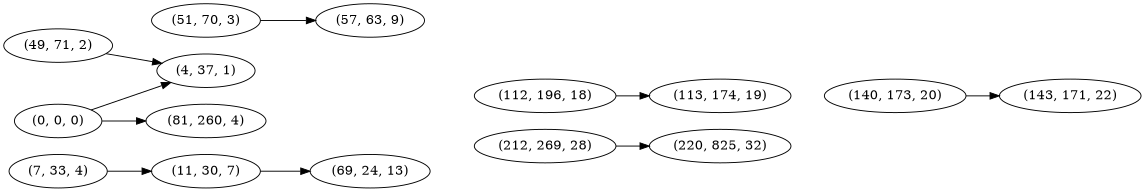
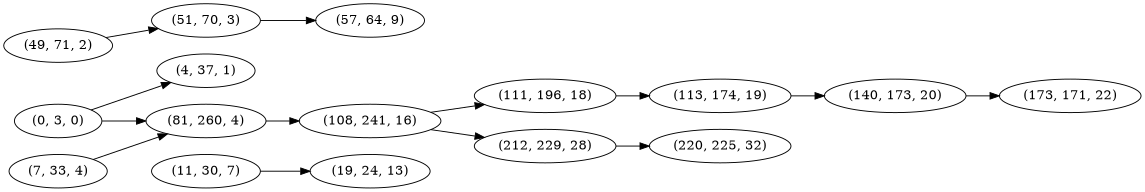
node "(57, 63, 9)": label "(57, 63, 9)" -> "(57, 64, 9)"
edge "(49, 71, 2)" -> "(4, 37, 1)": now "(49, 71, 2)" -> "(51, 70, 3)"
node "(112, 196, 18)": label "(112, 196, 18)" -> "(111, 196, 18)"
edge "(113, 174, 19)" -> "(140, 173, 20)": added
node "(143, 171, 22)": label "(143, 171, 22)" -> "(173, 171, 22)"
node "(0, 0, 0)": label "(0, 0, 0)" -> "(0, 3, 0)"
node "(108, 241, 16)": added
node "(212, 269, 28)": label "(212, 269, 28)" -> "(212, 229, 28)"
node "(220, 825, 32)": label "(220, 825, 32)" -> "(220, 225, 32)"
edge "(7, 33, 4)" -> "(11, 30, 7)": now "(7, 33, 4)" -> "(81, 260, 4)"
node "(69, 24, 13)": label "(69, 24, 13)" -> "(19, 24, 13)"
